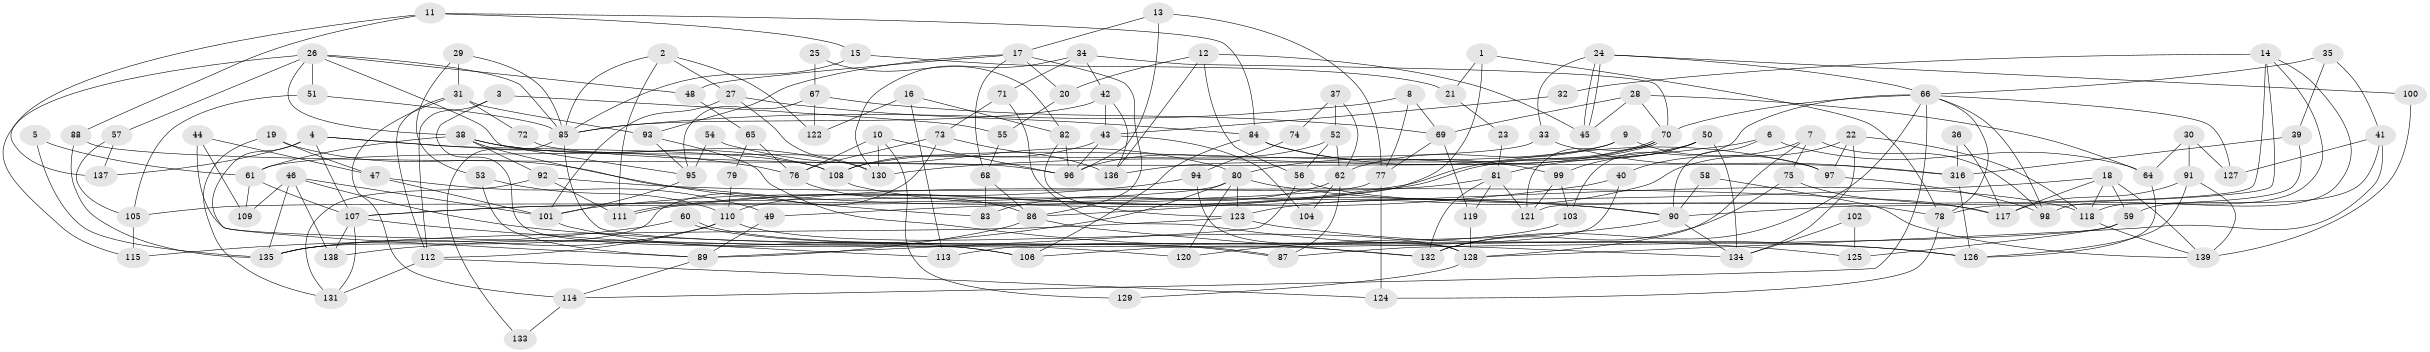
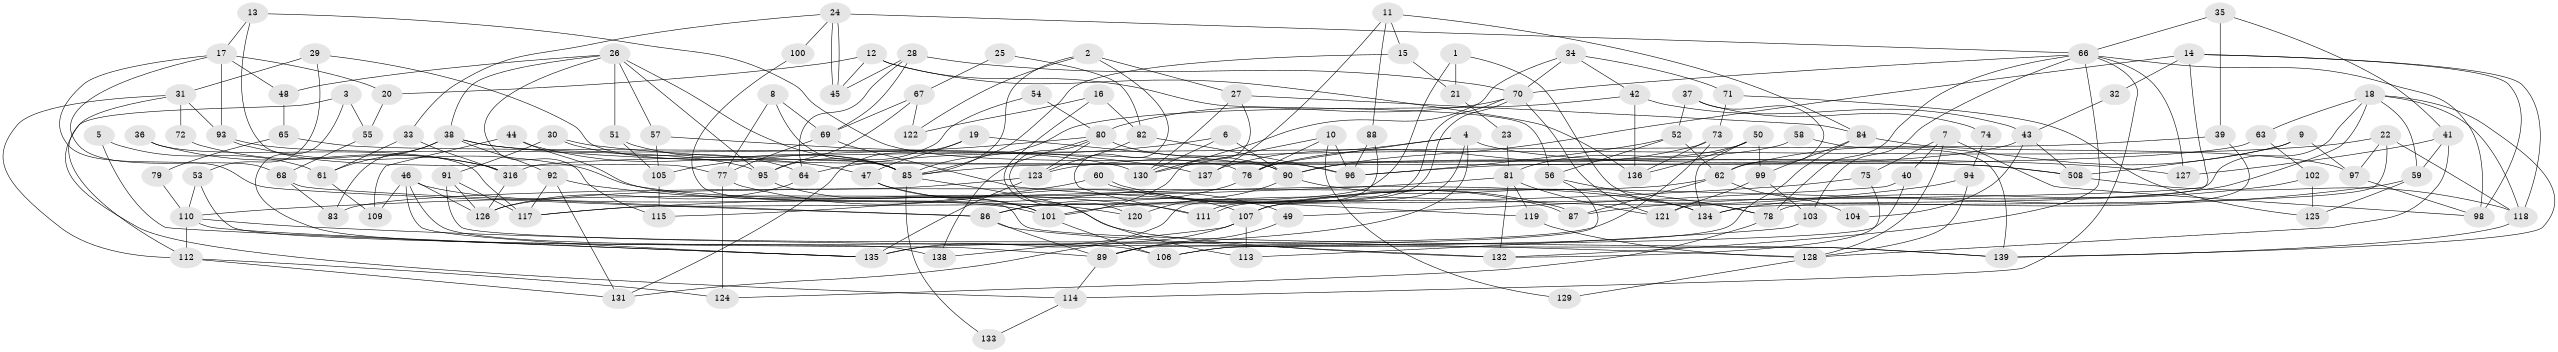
node "63": added
node "108": label "108" -> "508"
edge "61" -- "107": removed
